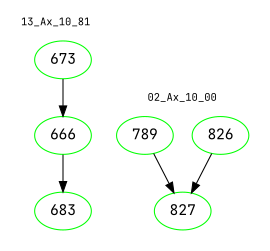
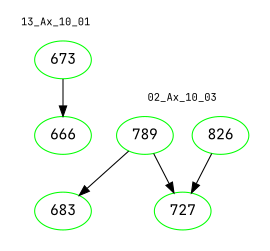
cluster "13_Ax_10_81": label "13_Ax_10_81" -> "13_Ax_10_01"
cluster "02_Ax_10_00": label "02_Ax_10_00" -> "02_Ax_10_03"
edge "666" -> "683": now "789" -> "683"
node "827": label "827" -> "727"
